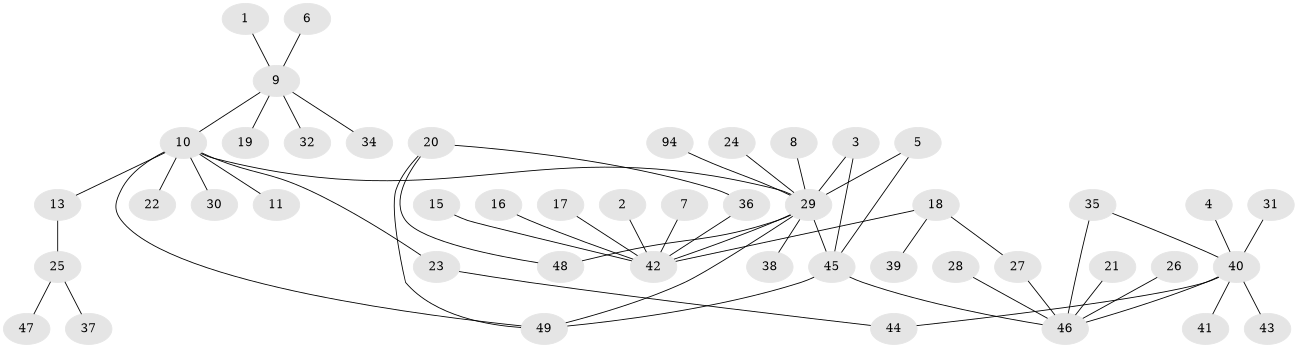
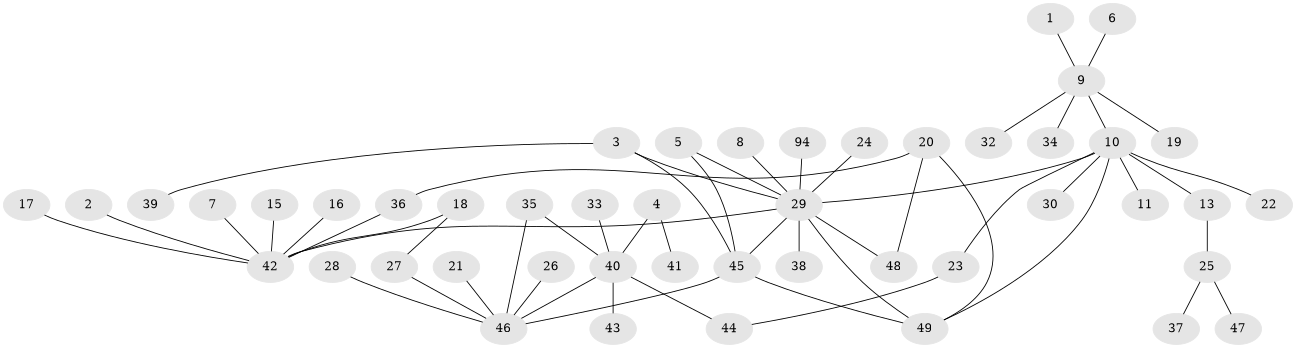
node "31": label "31" -> "33"
edge "18" -- "39": now "3" -- "39"
edge "40" -- "41": now "4" -- "41"
